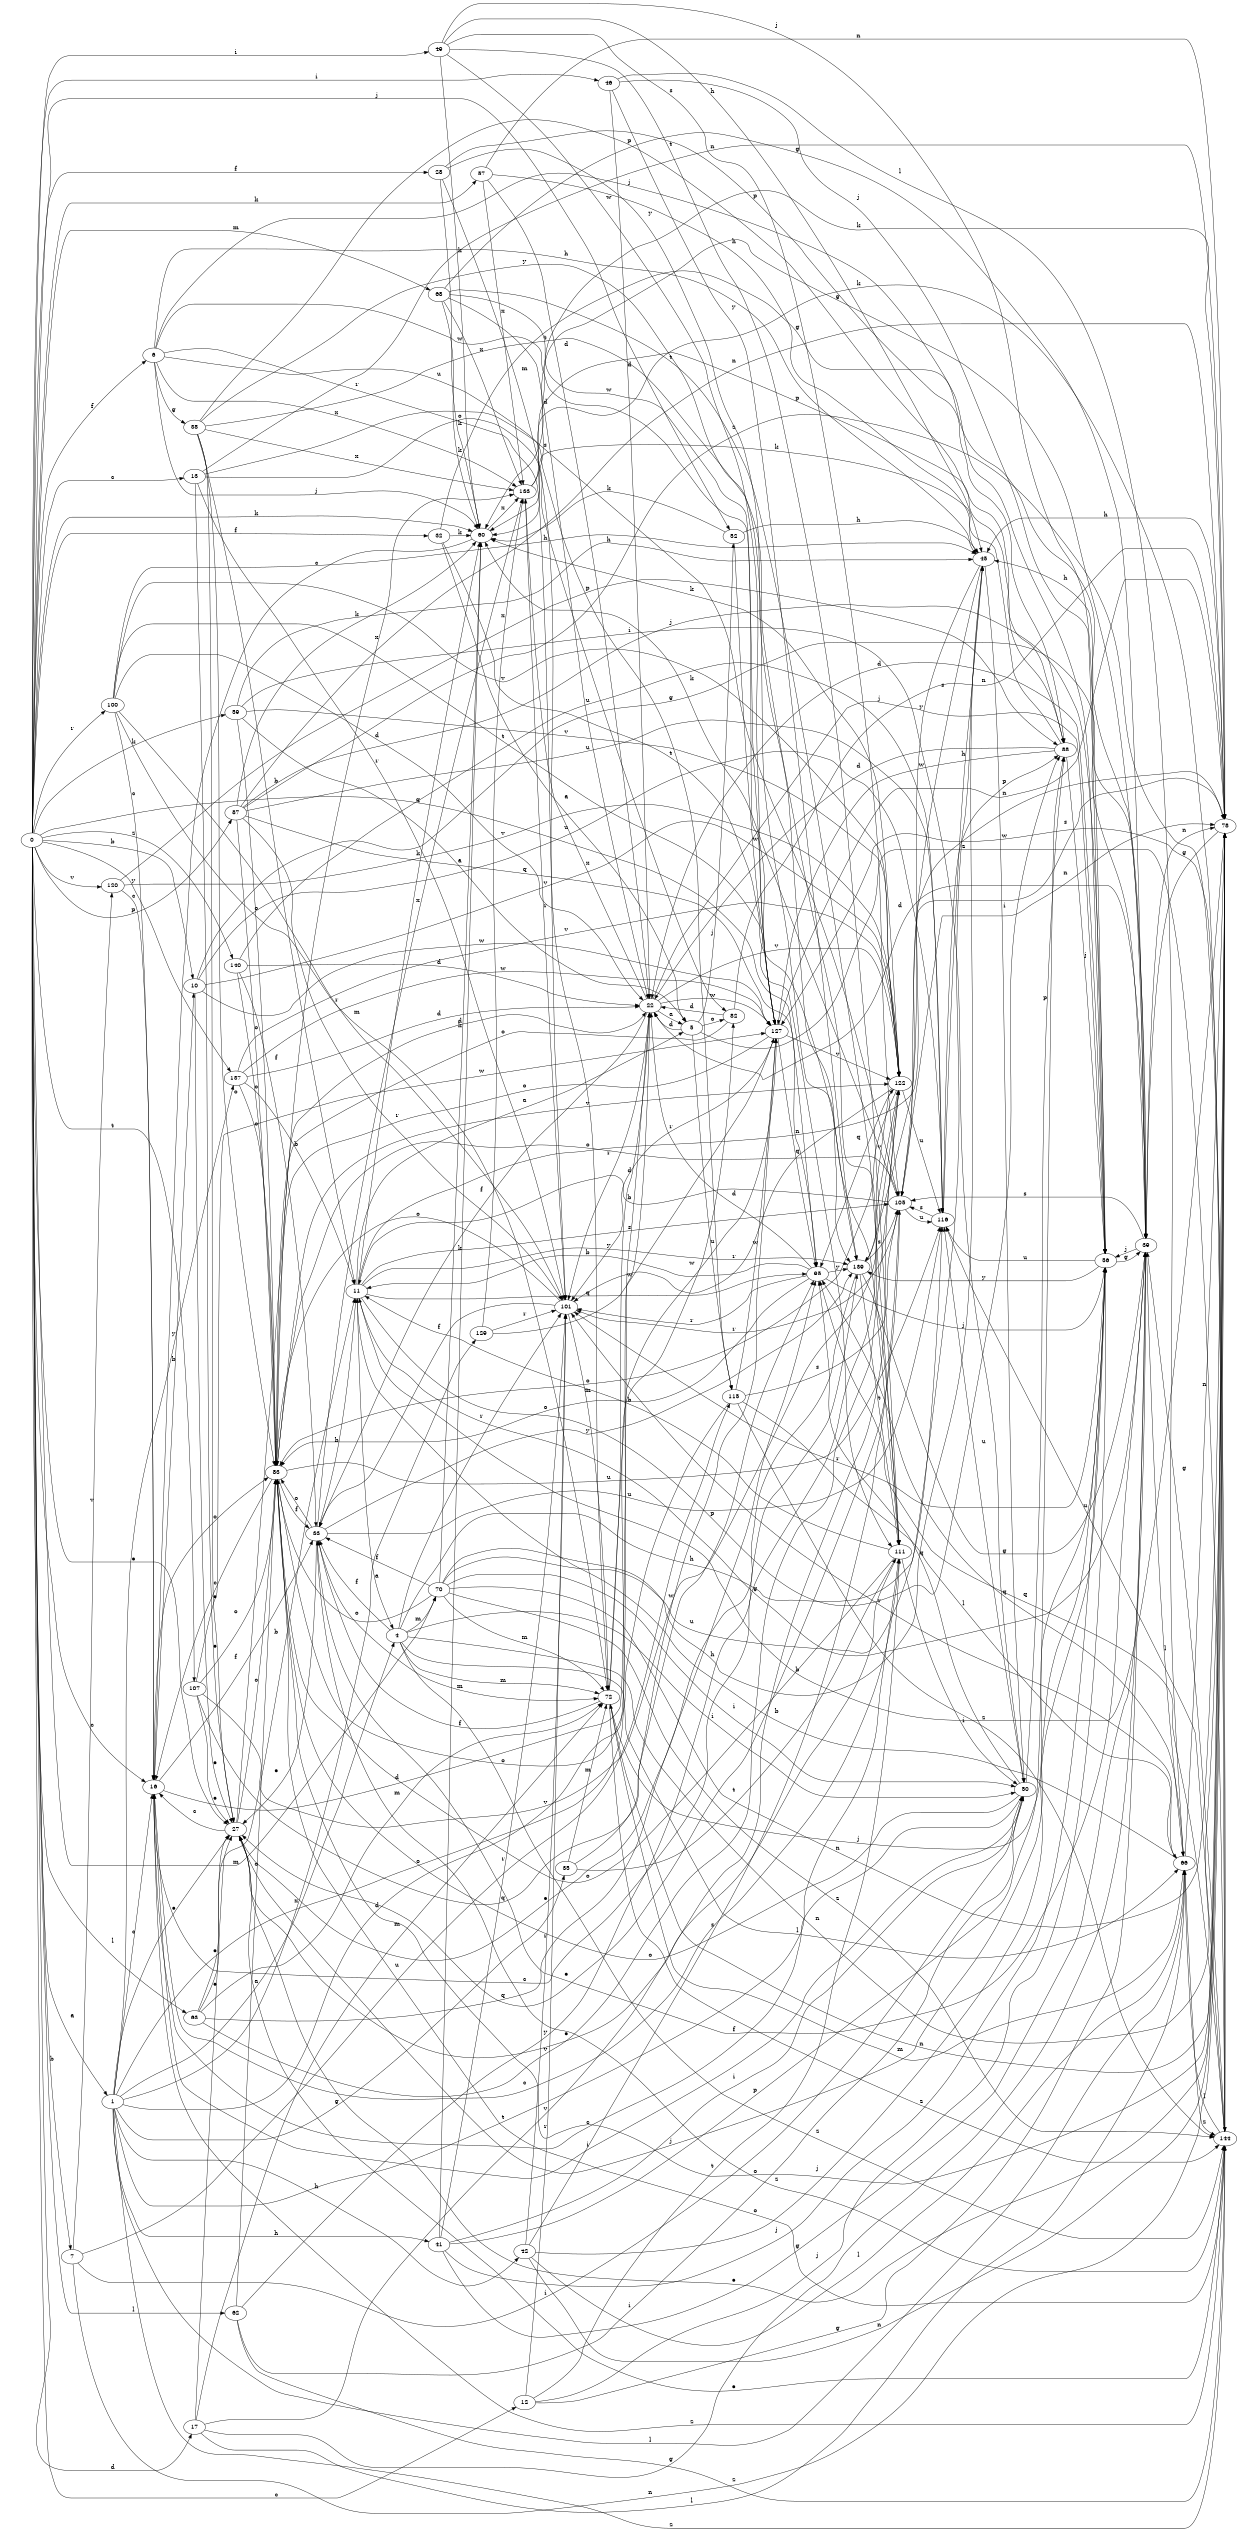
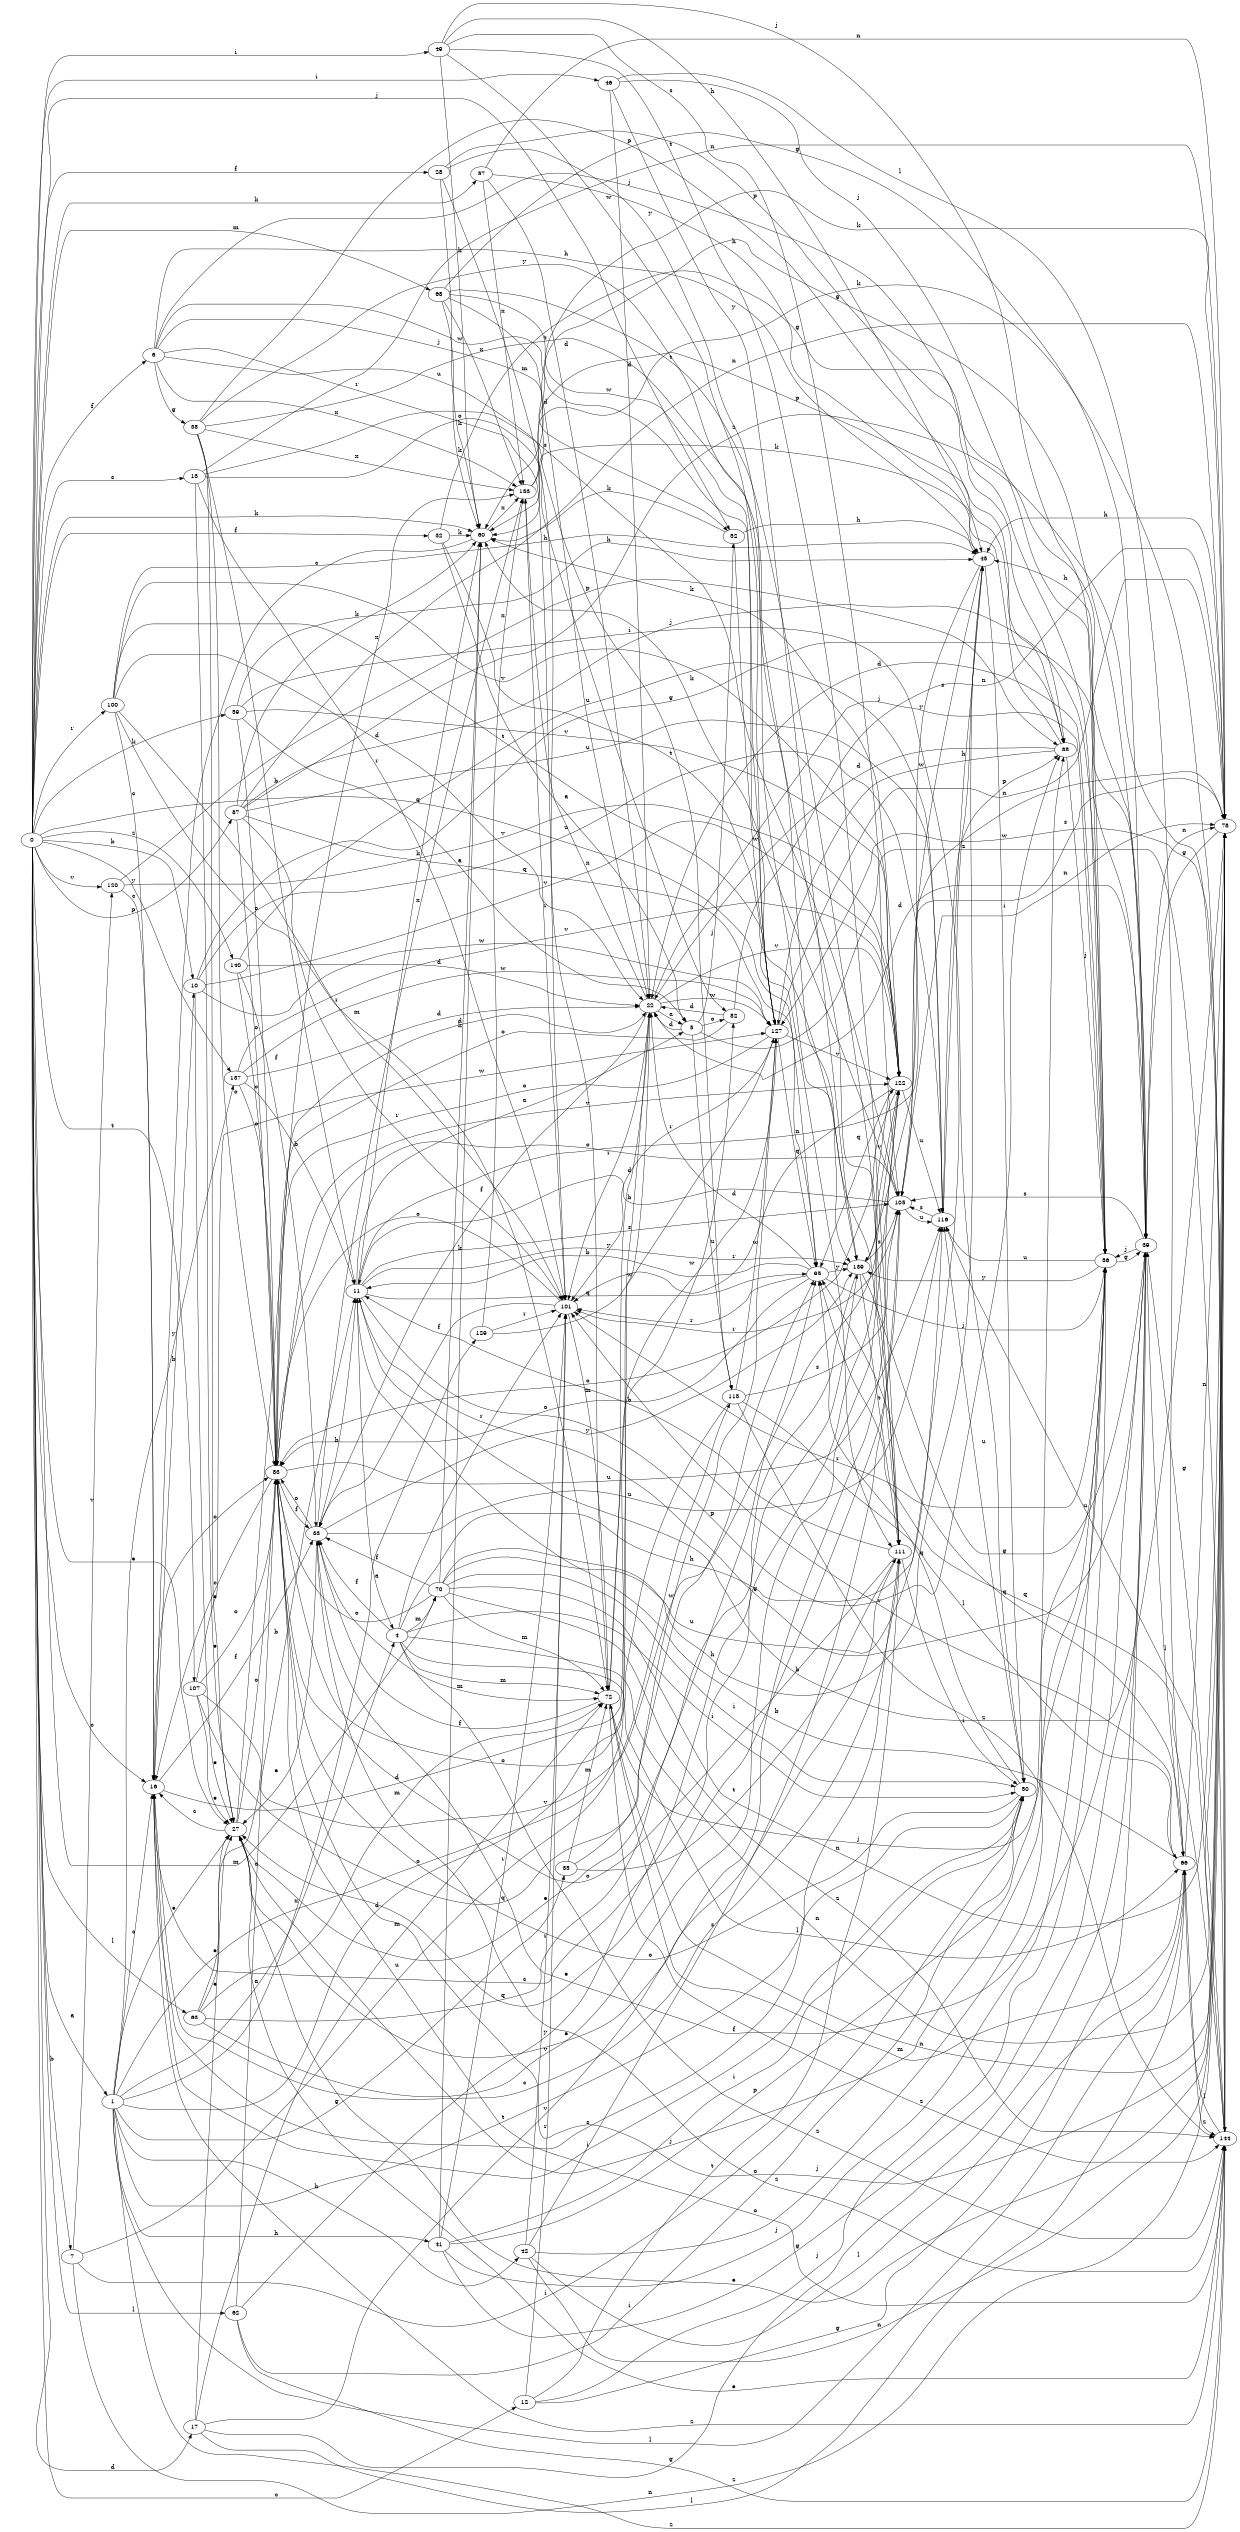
edge "6" -> "60": now "6" -> "52"
edge "50" -> "88": removed, label "p"
